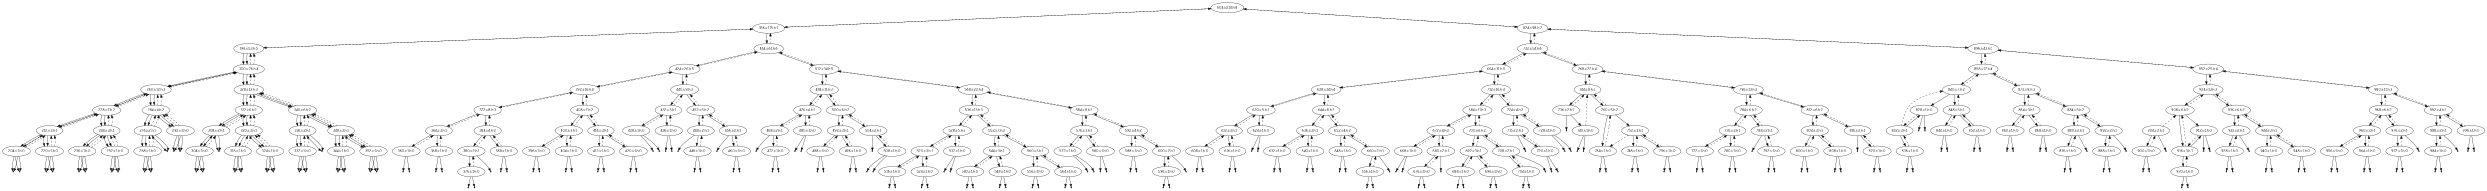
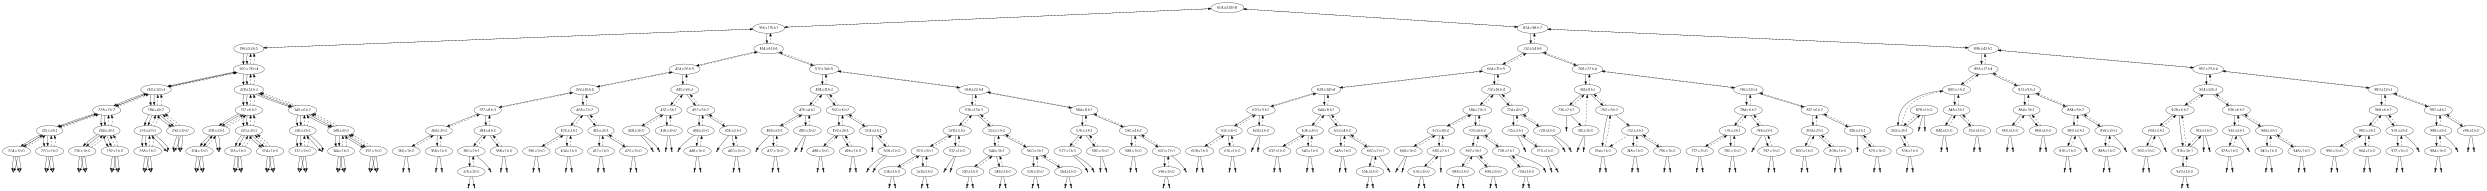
edge "840,s:7,h:2" -> "828,s:1,h:0": now "840,s:7,h:2" -> "832,s:3,h:1"
edge "908,s:6,h:2" -> "912,s:1,h:0": now "908,s:6,h:2" -> "904,s:2,h:1"
edge "852,s:1,h:0" -> "848,s:3,h:1": style solid -> dashed
